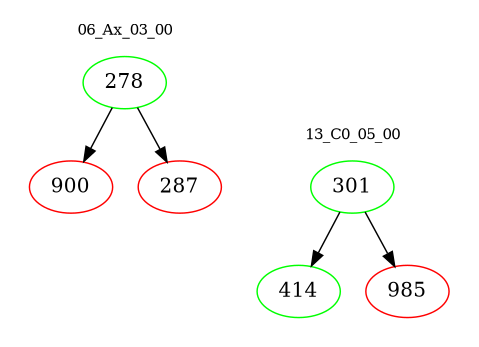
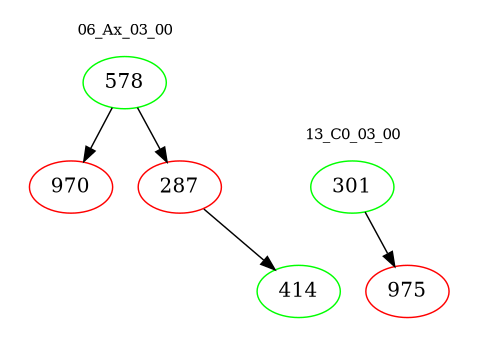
node "278": label "278" -> "578"
cluster "13_C0_05_00": label "13_C0_05_00" -> "13_C0_03_00"
node "900": label "900" -> "970"
edge "301" -> "414": now "287" -> "414"
node "985": label "985" -> "975"
